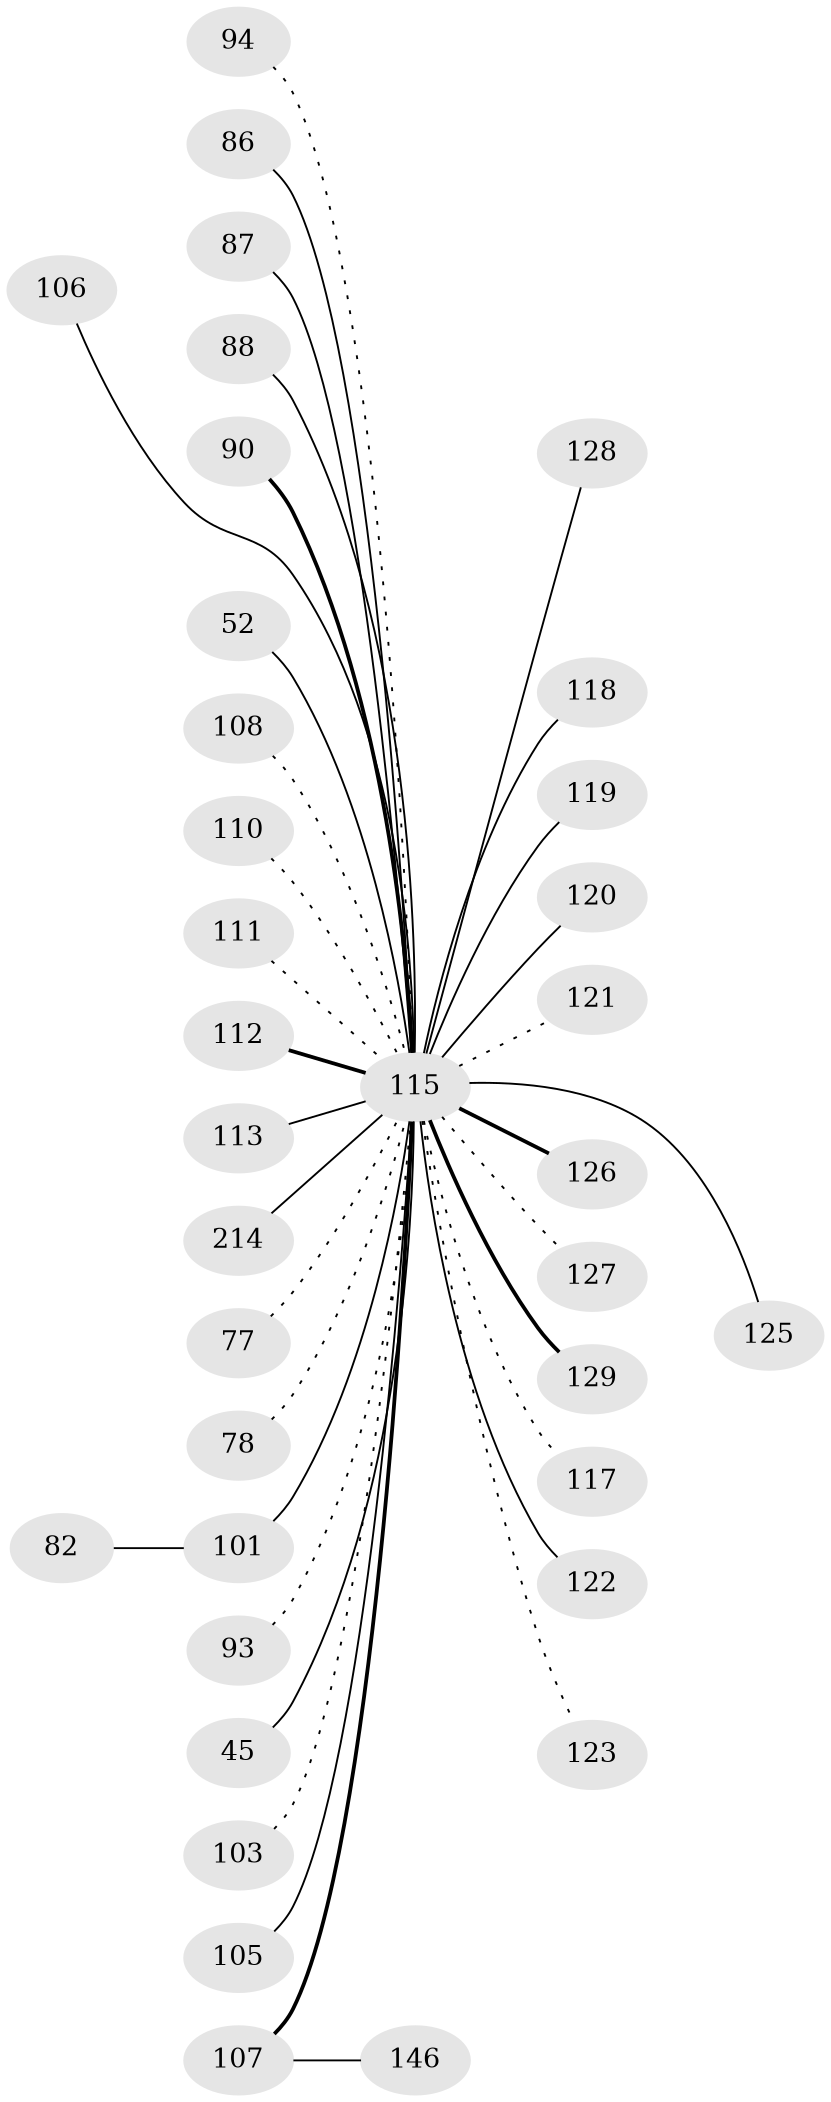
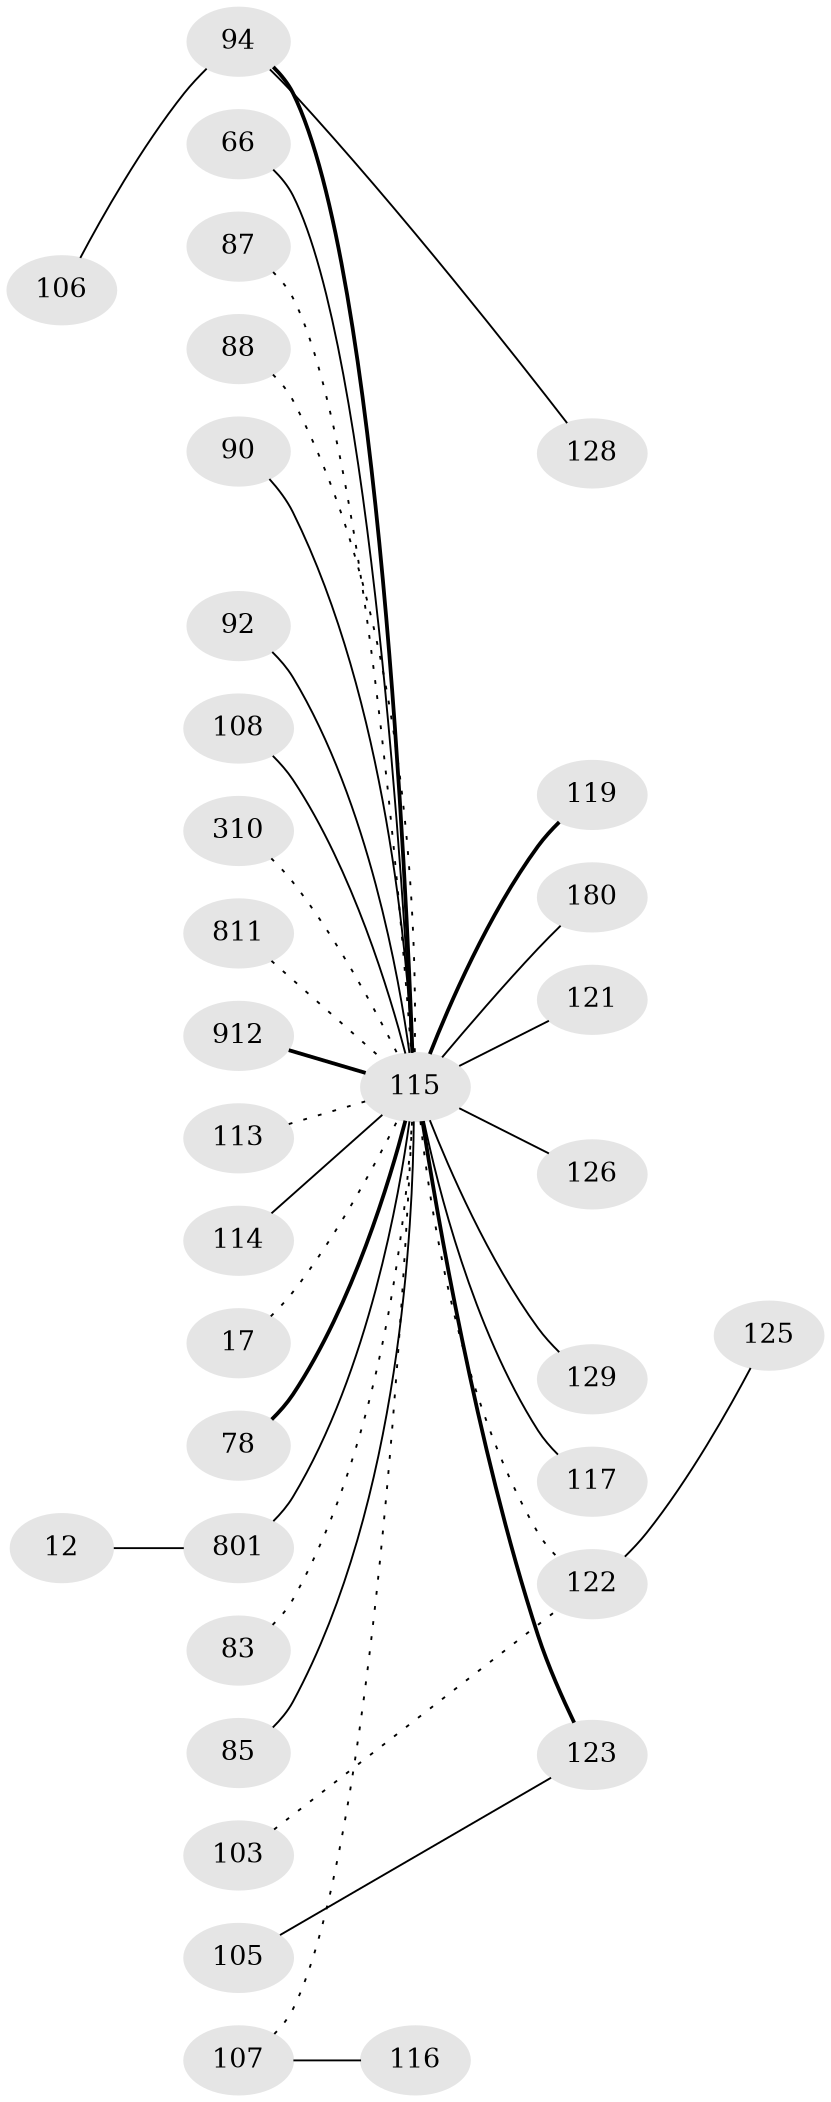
node "86": label "86" -> "66"
edge "94" -- "115": style dotted -> bold
edge "87" -- "115": style solid -> dotted
edge "106" -- "115": now "106" -- "94"
node "52": label "52" -> "92"
edge "90" -- "115": style bold -> solid
node "118": removed
edge "88" -- "115": style solid -> dotted
edge "128" -- "115": now "128" -- "94"
node "110": label "110" -> "310"
node "120": label "120" -> "180"
edge "108" -- "115": style dotted -> solid
node "111": label "111" -> "811"
edge "119" -- "115": style solid -> bold
node "112": label "112" -> "912"
edge "121" -- "115": style dotted -> solid
edge "115" -- "113": style solid -> dotted
edge "115" -- "126": style bold -> solid
edge "115" -- "125": now "122" -- "125"
node "214": label "214" -> "114"
edge "115" -- "129": style bold -> solid
edge "115" -- "78": style dotted -> bold
node "127": removed
edge "115" -- "117": style dotted -> solid
node "77": label "77" -> "17"
edge "115" -- "123": style dotted -> bold
edge "115" -- "122": style solid -> dotted
node "82": label "82" -> "12"
node "101": label "101" -> "801"
edge "115" -- "103": now "122" -- "103"
edge "115" -- "107": style bold -> dotted
edge "115" -- "105": now "123" -- "105"
node "93": label "93" -> "83"
node "45": label "45" -> "85"
node "146": label "146" -> "116"
